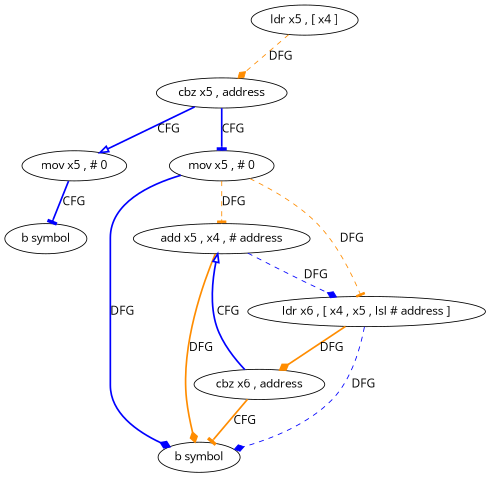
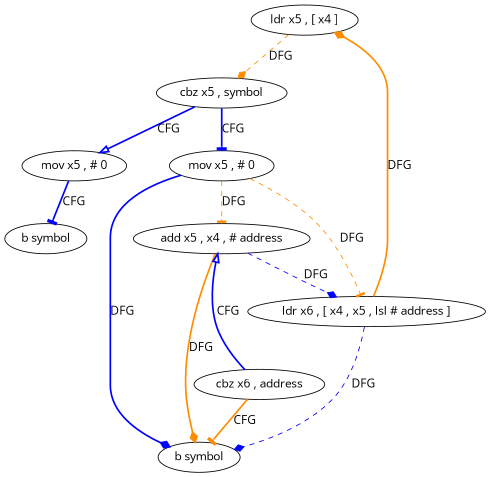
node "cbz x5 , address": label "cbz x5 , address" -> "cbz x5 , symbol"
edge "ldr x6 , [ x4 , x5 , lsl # address ]" -> "cbz x6 , address": now "ldr x6 , [ x4 , x5 , lsl # address ]" -> "ldr x5 , [ x4 ]"
